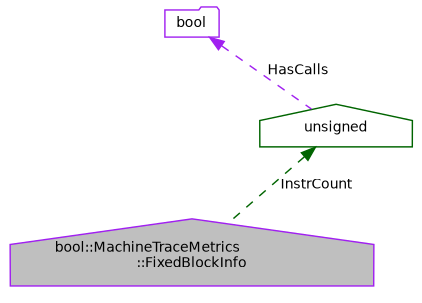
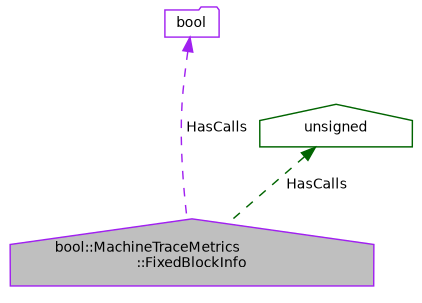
edge "unsigned" -> "bool": now "bool::MachineTraceMetrics ::FixedBlockInfo" -> "bool"
edge "bool::MachineTraceMetrics ::FixedBlockInfo" -> "unsigned": label " InstrCount" -> " HasCalls"
